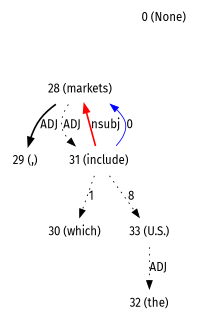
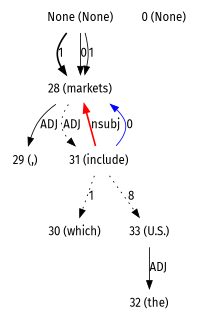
node "None (None)": added
edge "28 (markets)" -> "29 (,)": style bold -> solid
edge "33 (U.S.)" -> "32 (the)": style dotted -> solid
